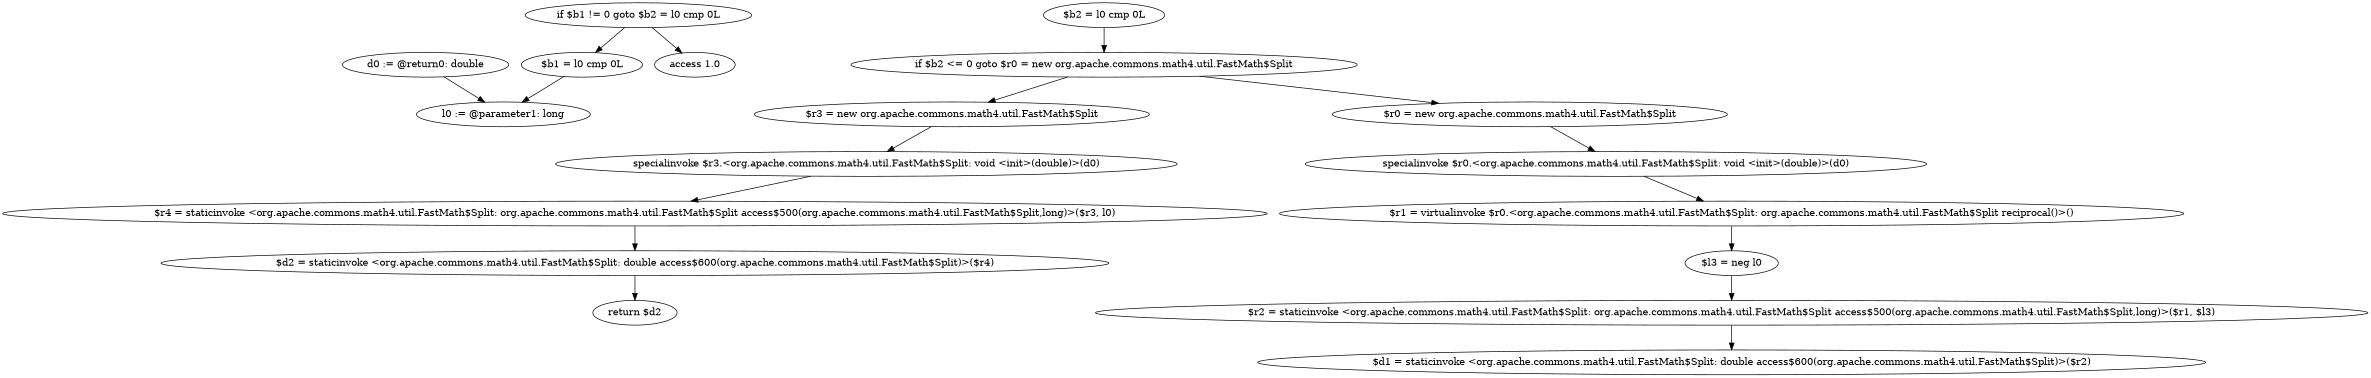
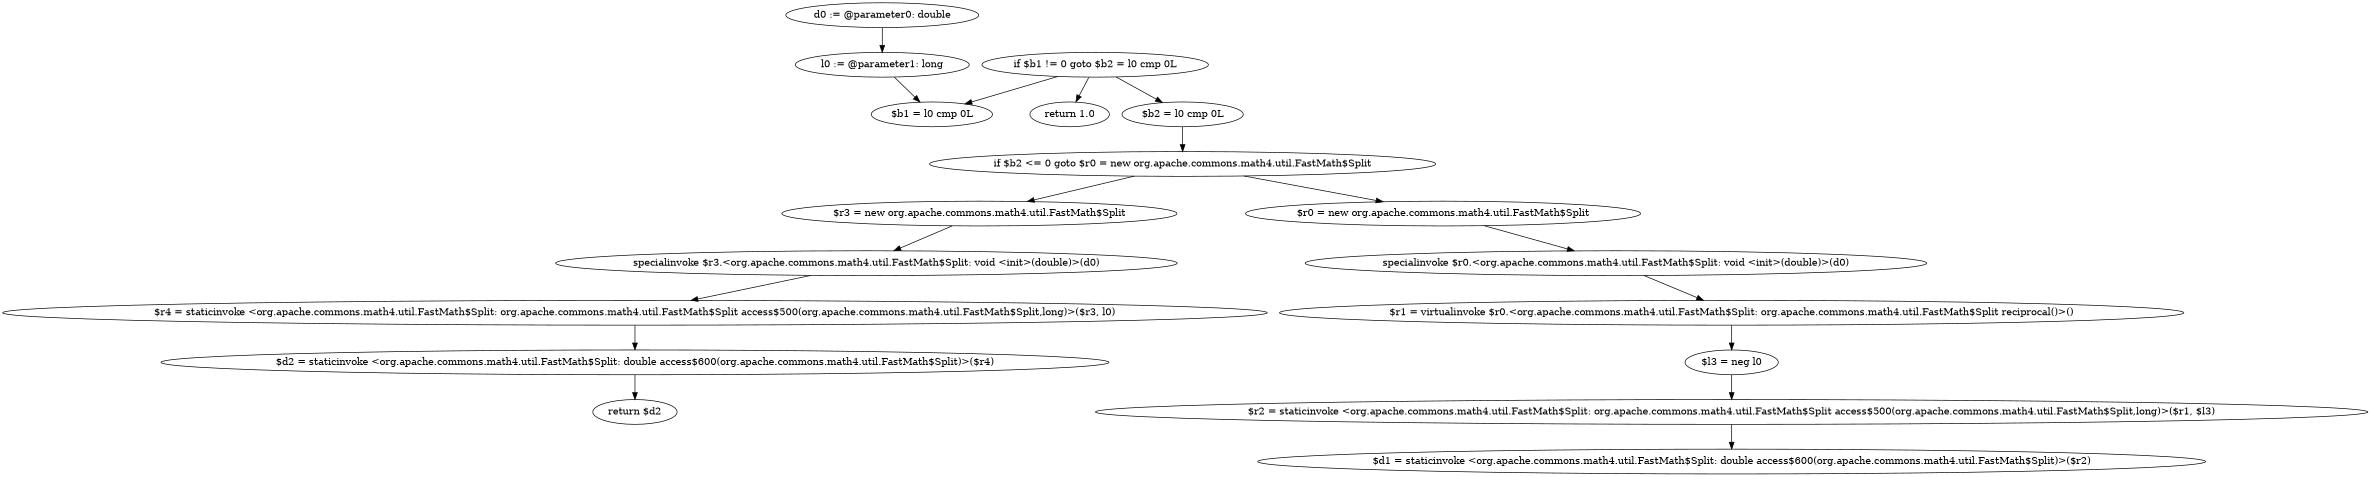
node "d0 := @return0: double": label "d0 := @return0: double" -> "d0 := @parameter0: double"
node "access 1.0": label "access 1.0" -> "return 1.0"
edge "$b1 = l0 cmp 0L" -> "l0 := @parameter1: long": reversed
edge "if $b1 != 0 goto $b2 = l0 cmp 0L" -> "$b2 = l0 cmp 0L": added
